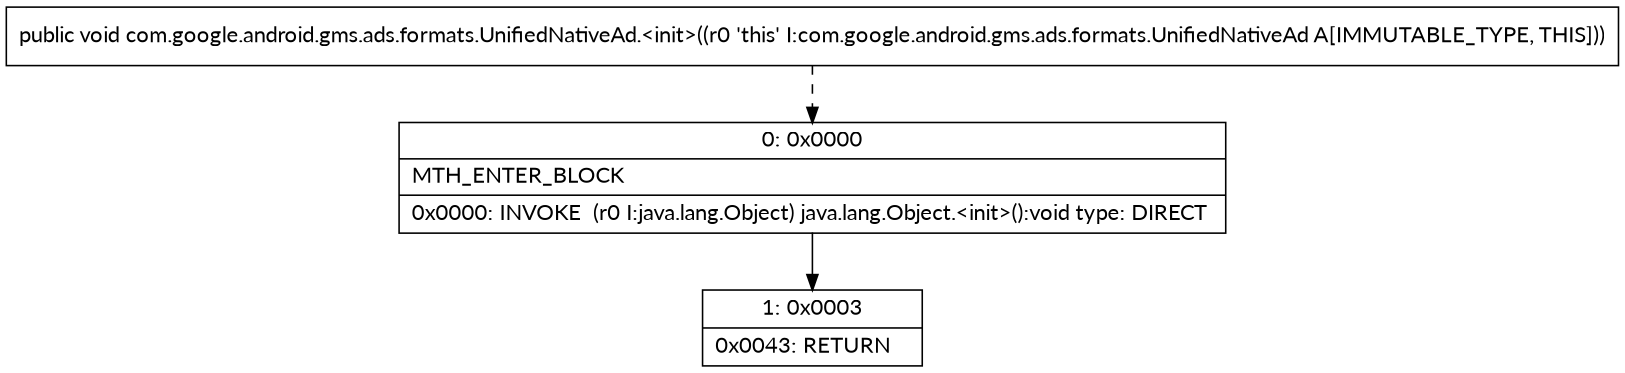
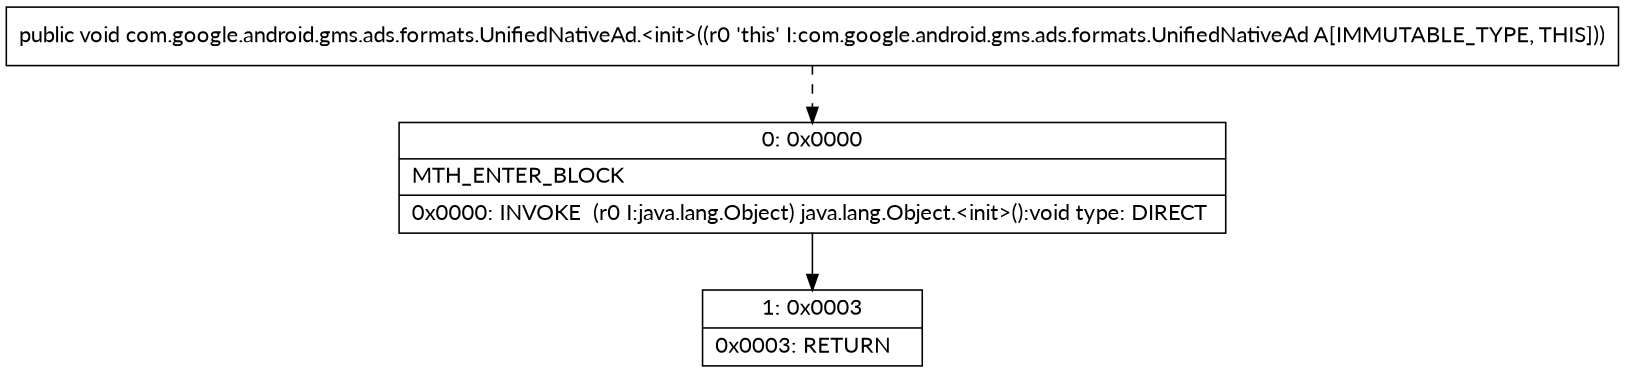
node "1: 0x0003": text "0x0043: RETURN" -> "0x0003: RETURN"
